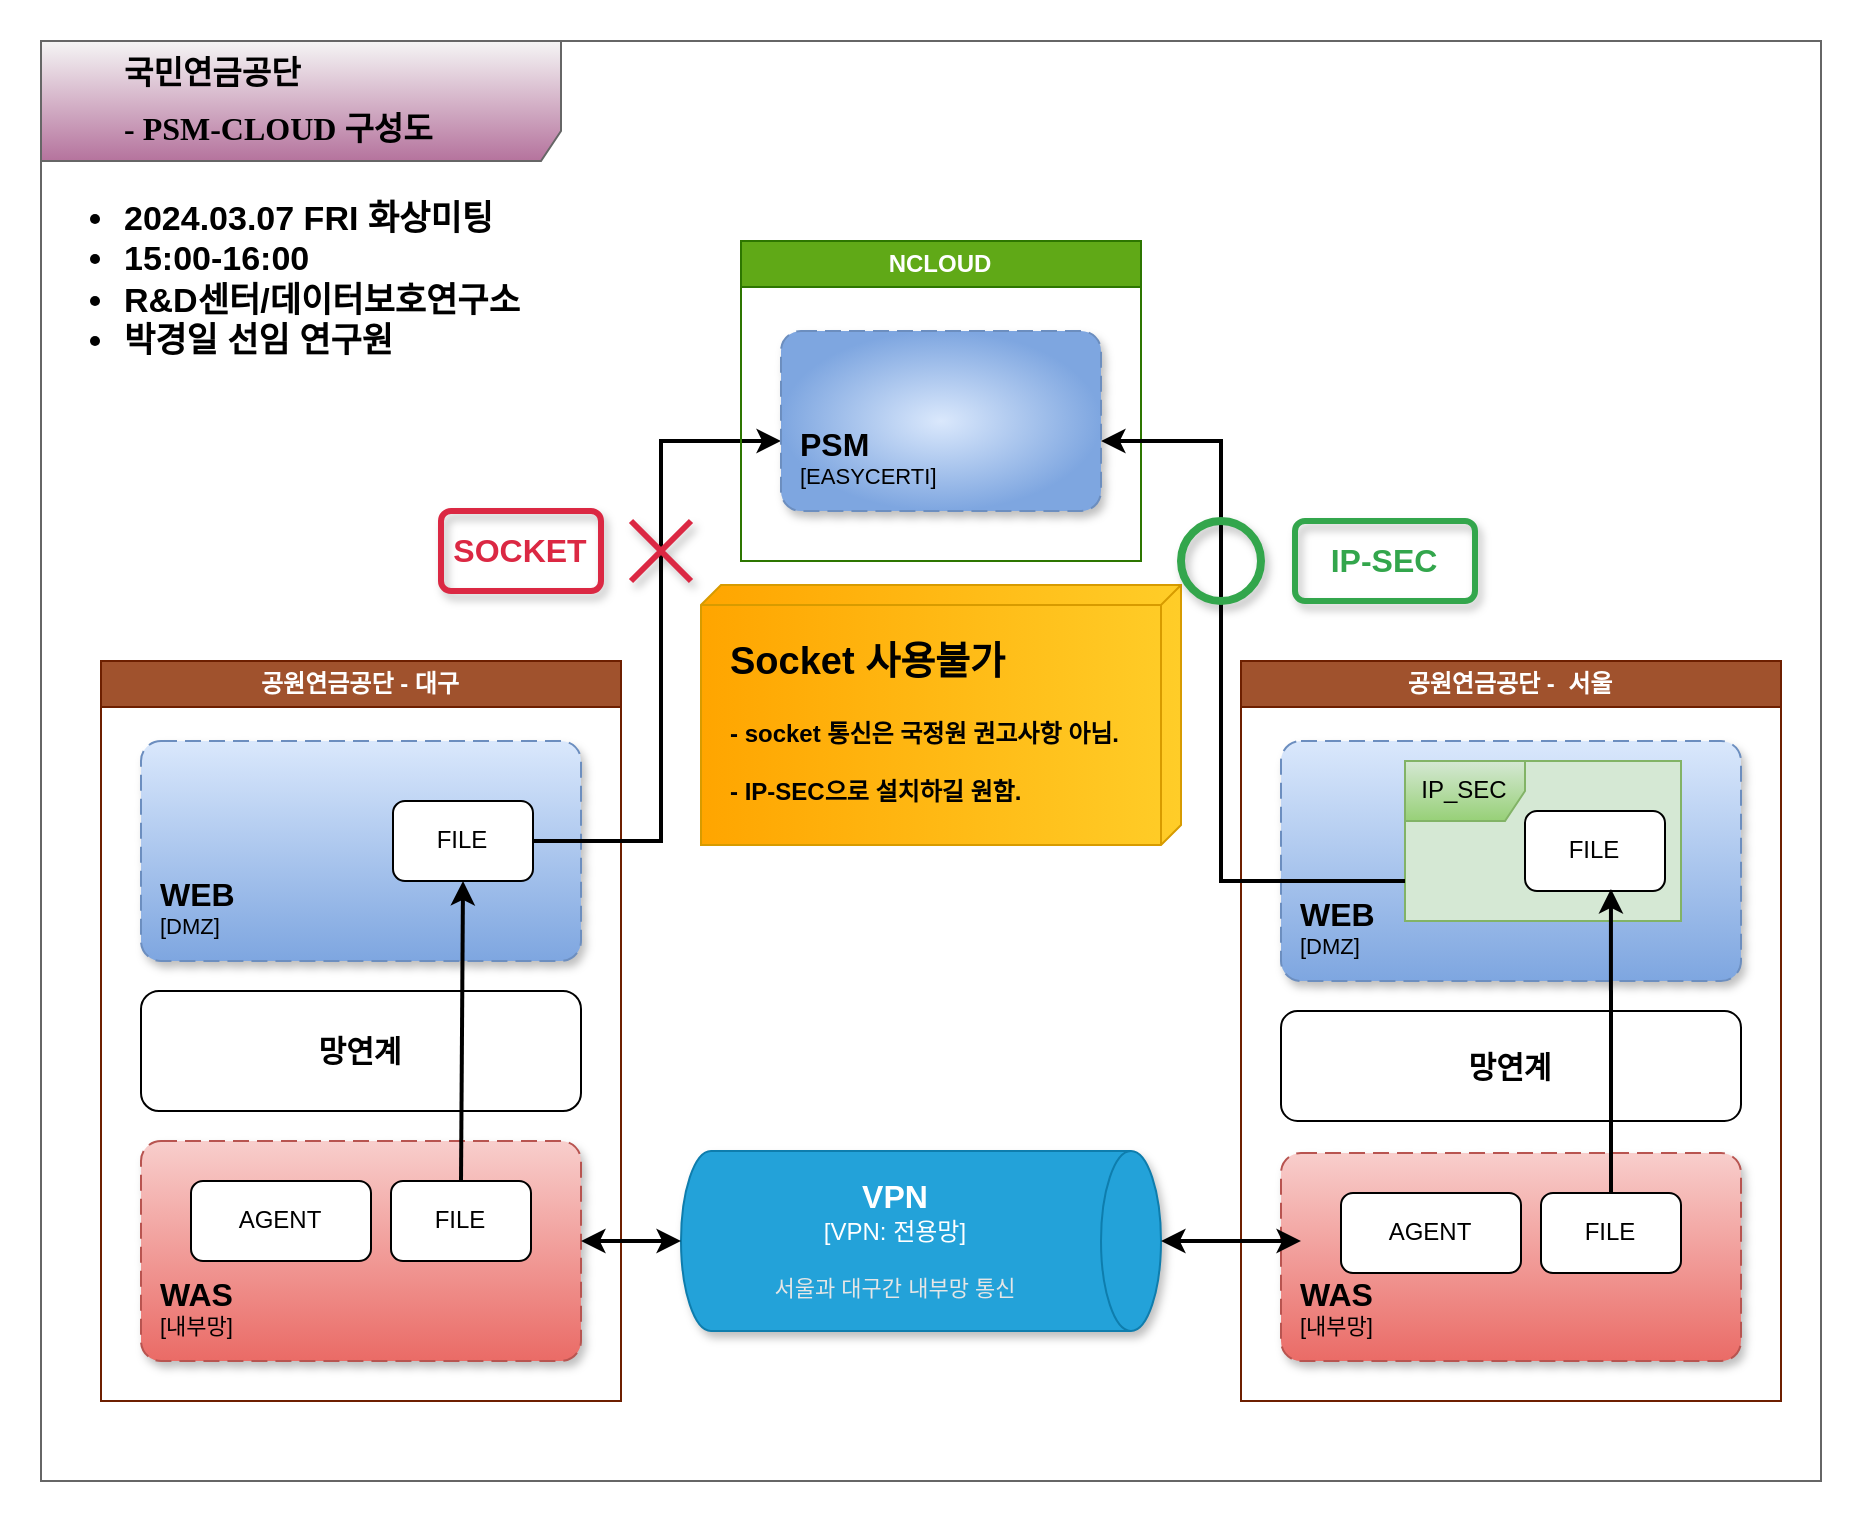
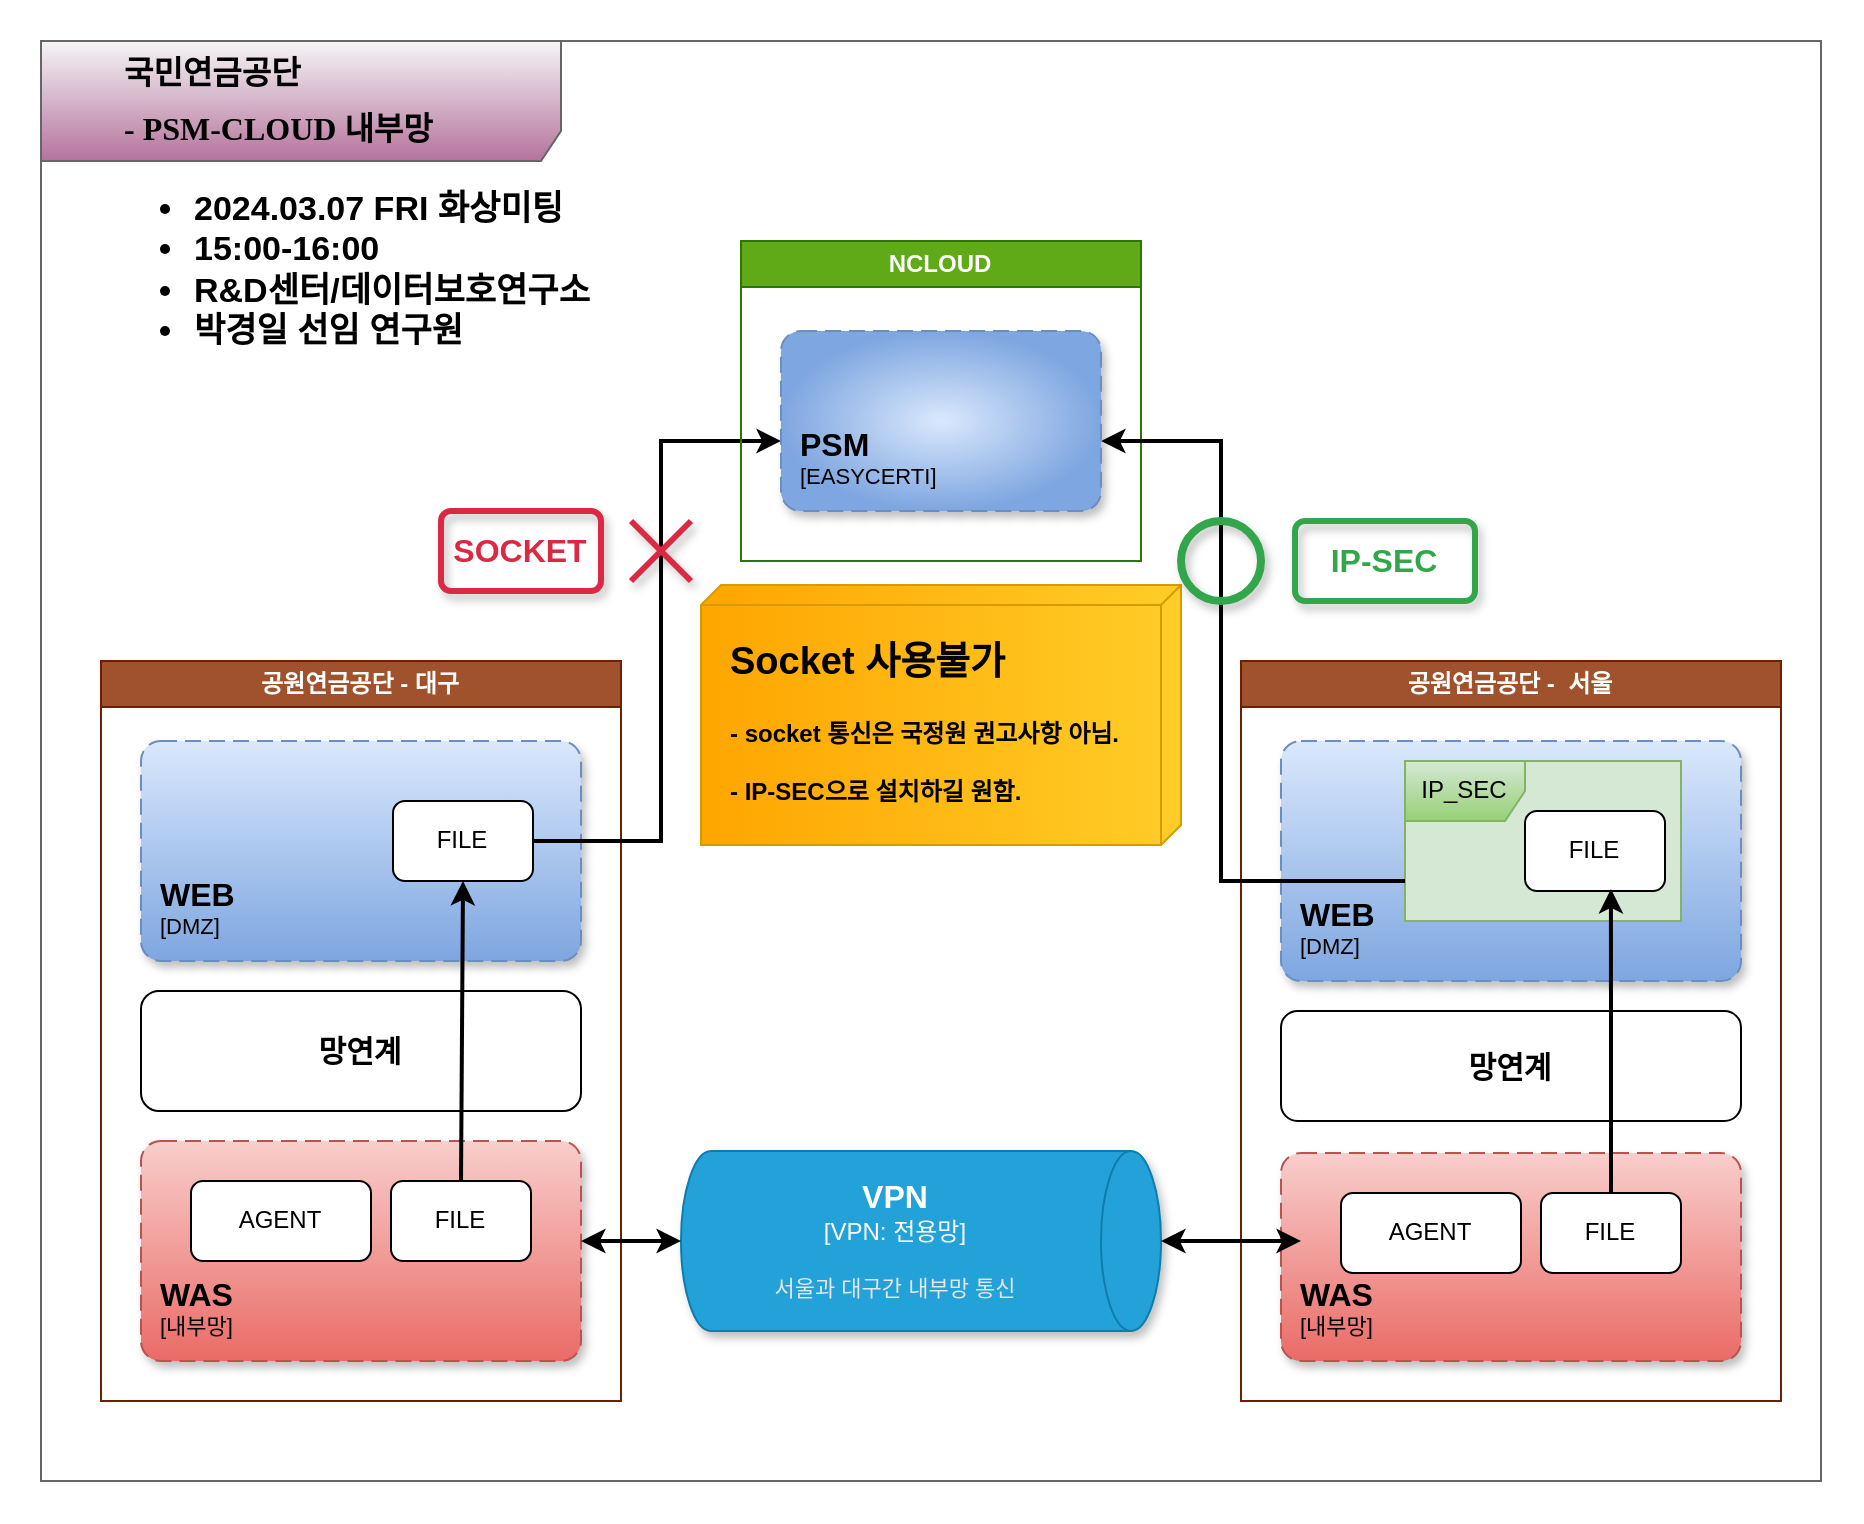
node "국민연금공단 - PSM-CLOUD 구성도": label "국민연금공단 - PSM-CLOUD 구성도" -> "국민연금공단 - PSM-CLOUD 내부망"
node "2024.03.07 FRI 화상미팅 15:00-16:00 R&D센터/데이터보호연구소 박경일 선임 연구원": moved (311, 261) -> (381, 251)
